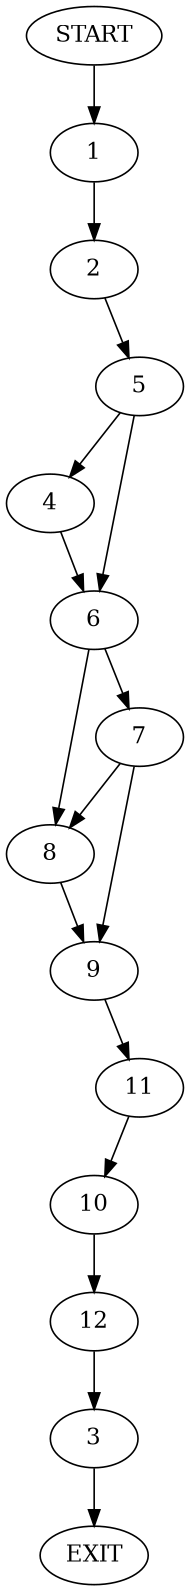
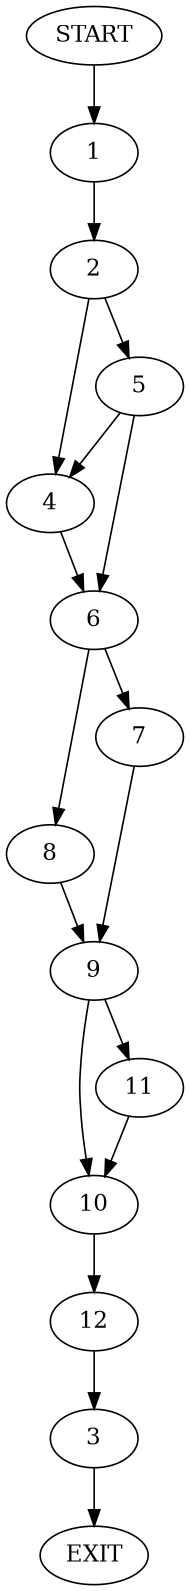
edge "2" -> "4": added
edge "7" -> "8": removed
edge "9" -> "10": added
